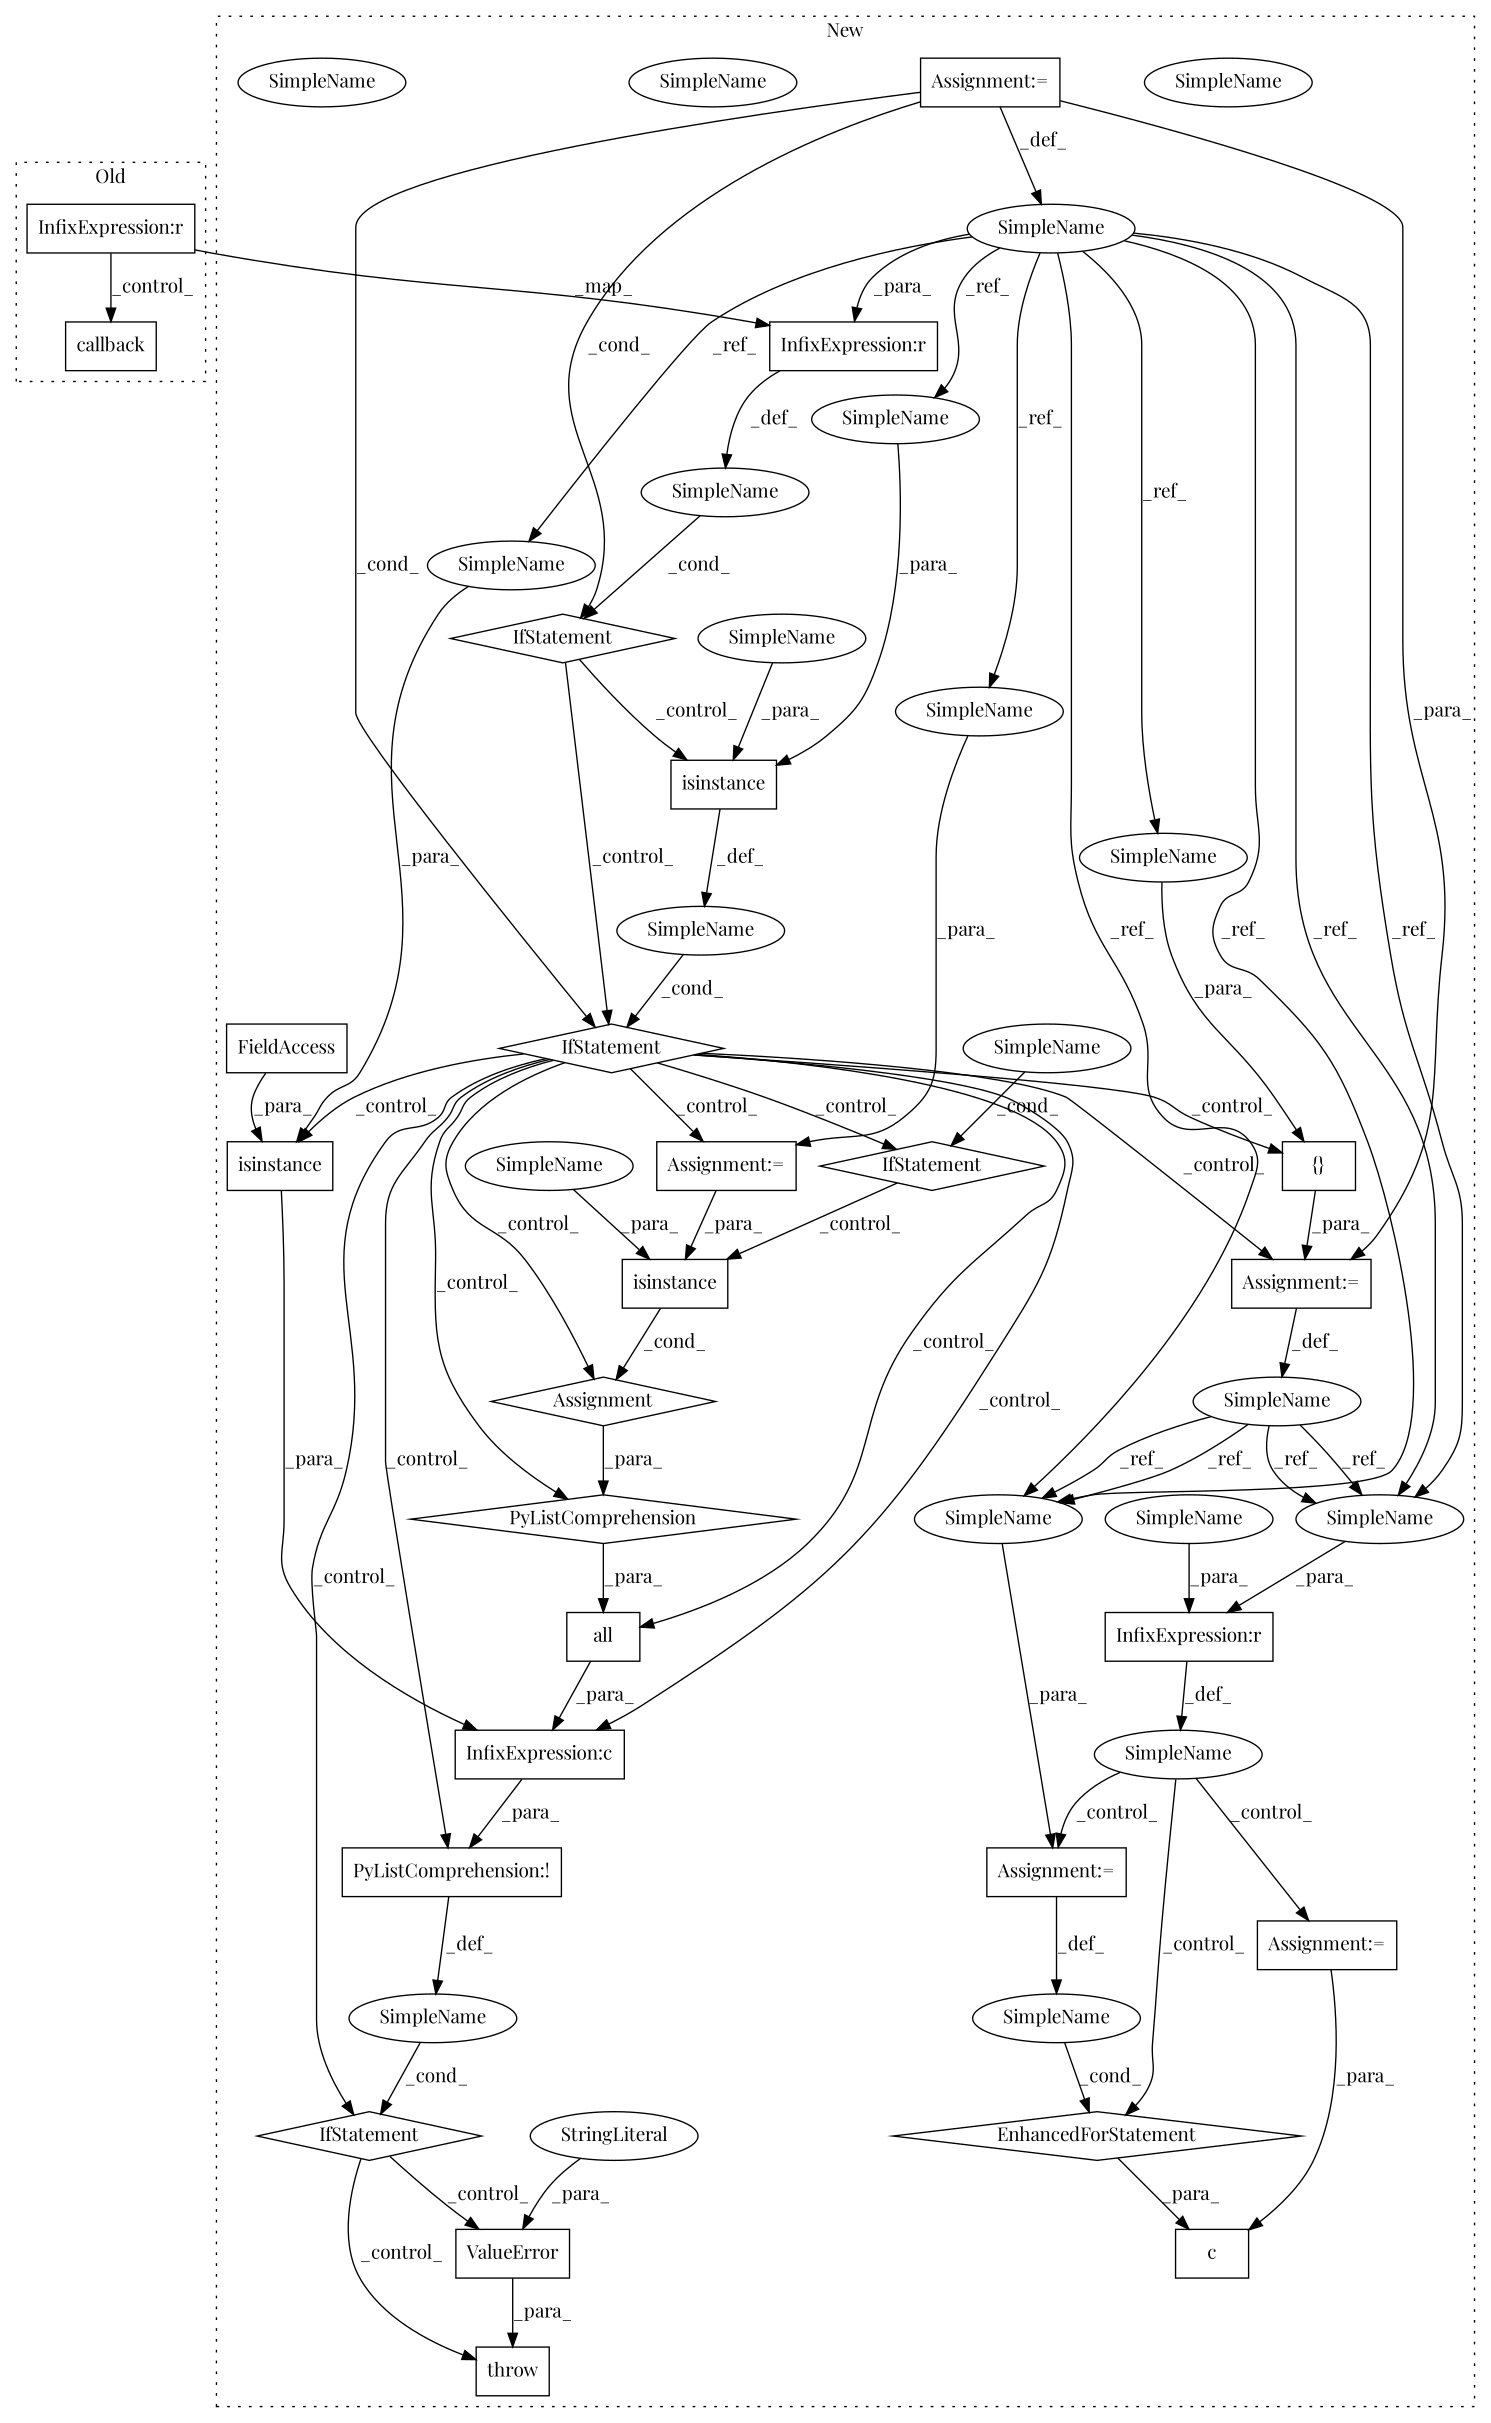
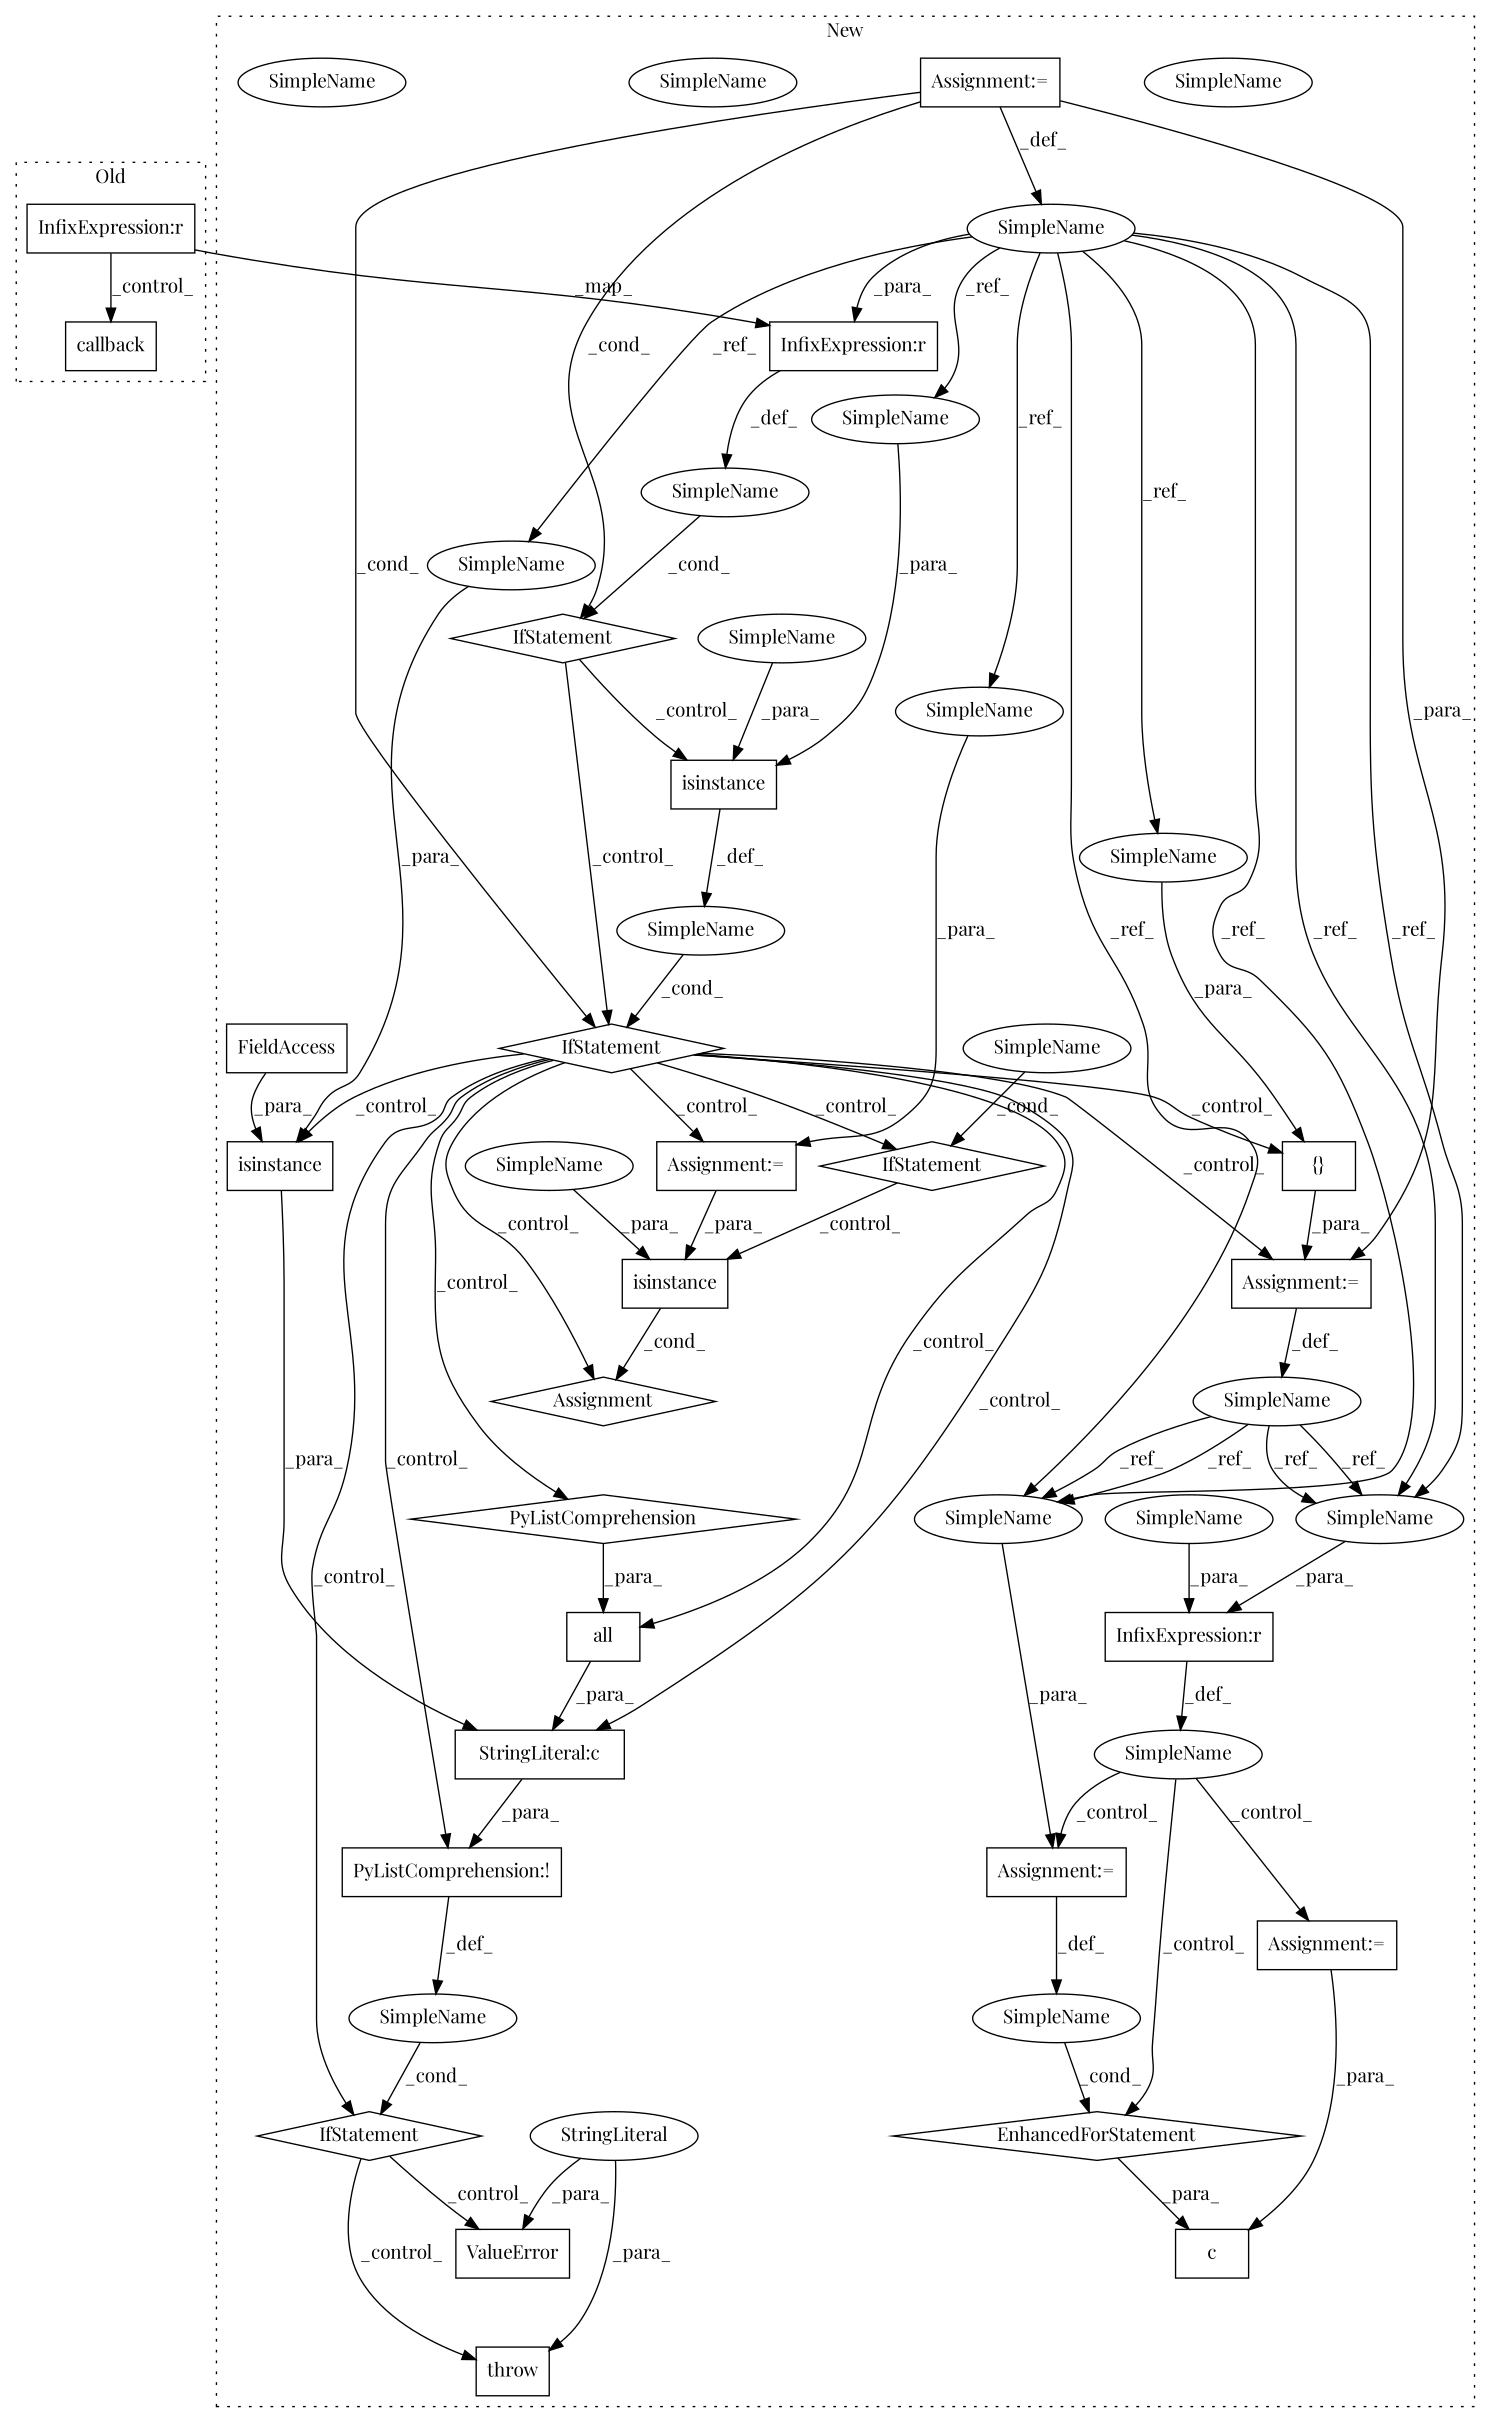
edge "Assignment" -> "PyListComprehension": removed, label "_para_"
node "InfixExpression:c": label "InfixExpression:c" -> "StringLiteral:c"
edge "ValueError" -> "throw": now "StringLiteral" -> "throw"
